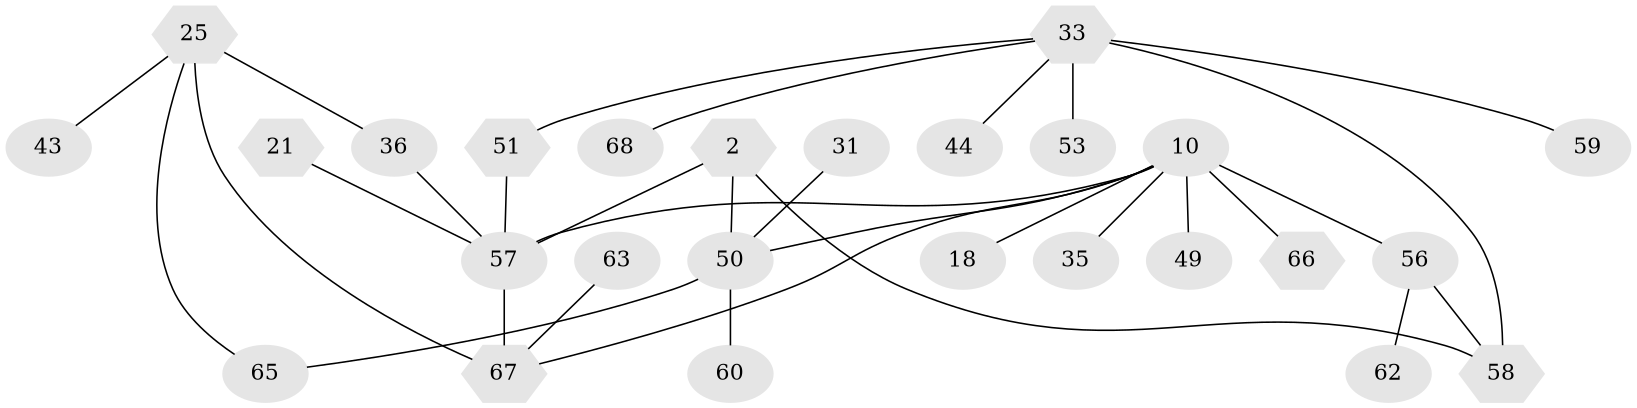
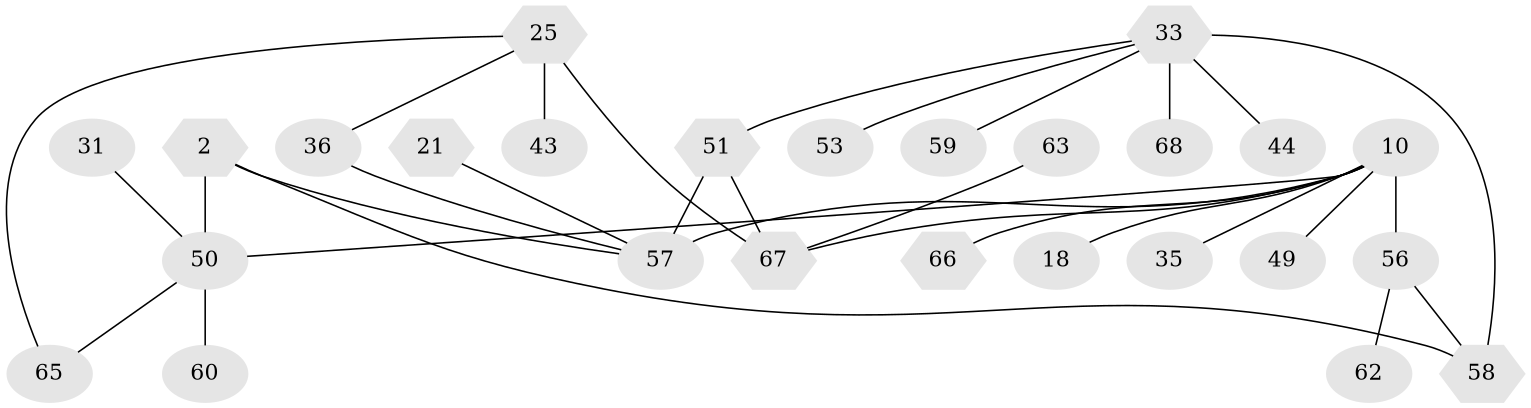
edge "57" -- "67": now "51" -- "67"
